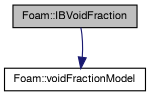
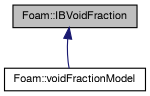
edge "Foam::IBVoidFraction" -> "Foam::voidFractionModel": reversed
